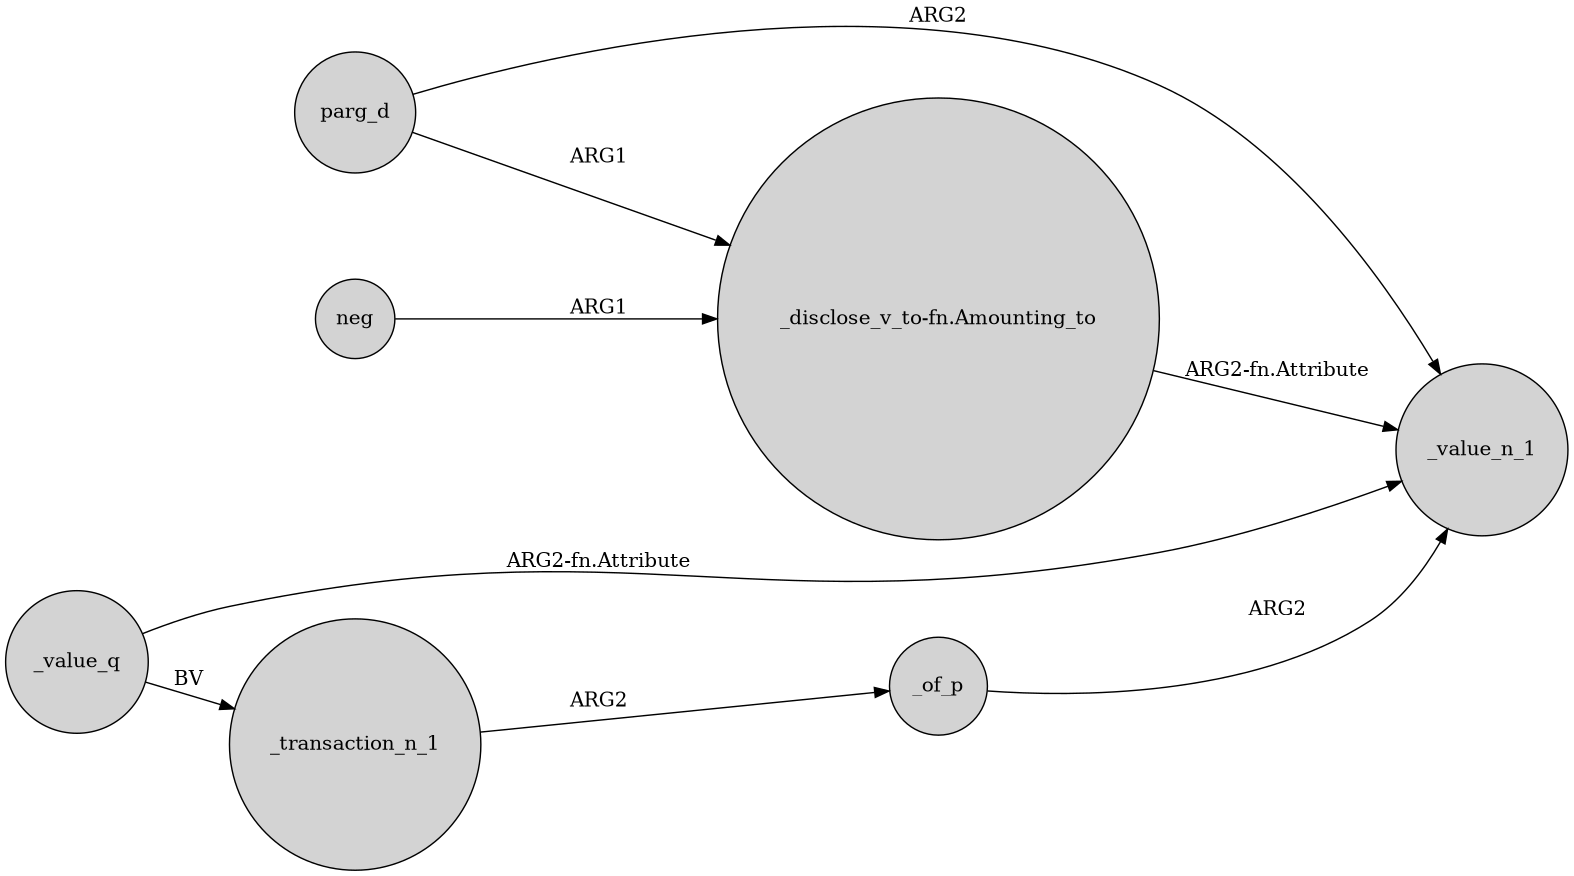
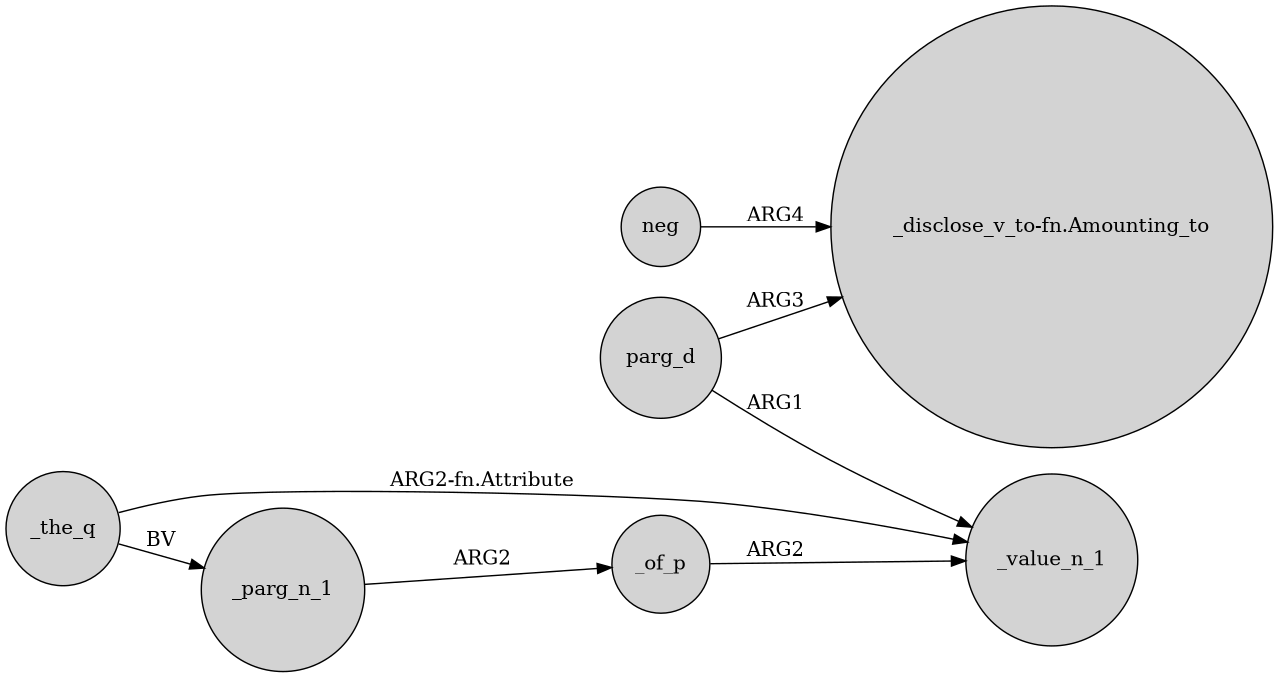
edge "parg_d" -> "_value_n_1": label "ARG2" -> "ARG1"
edge "parg_d" -> "_disclose_v_to-fn.Amounting_to": label "ARG1" -> "ARG3"
edge "neg" -> "_disclose_v_to-fn.Amounting_to": label "ARG1" -> "ARG4"
edge "_disclose_v_to-fn.Amounting_to" -> "_value_n_1": removed, label "ARG2-fn.Attribute"
node "_value_q": label "_value_q" -> "_the_q"
node "_transaction_n_1": label "_transaction_n_1" -> "_parg_n_1"
